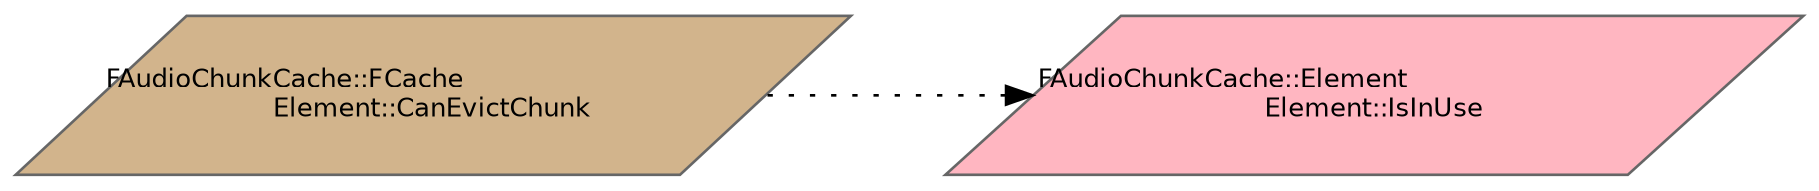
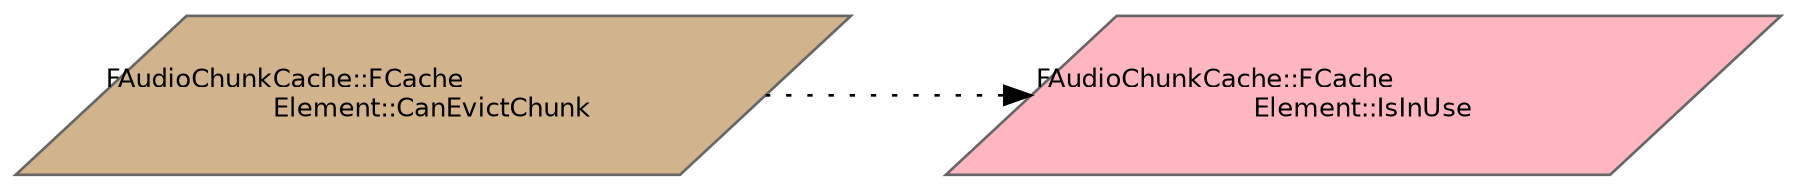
node "FAudioChunkCache::Element Element::IsInUse": label "FAudioChunkCache::Element Element::IsInUse" -> "FAudioChunkCache::FCache Element::IsInUse"
